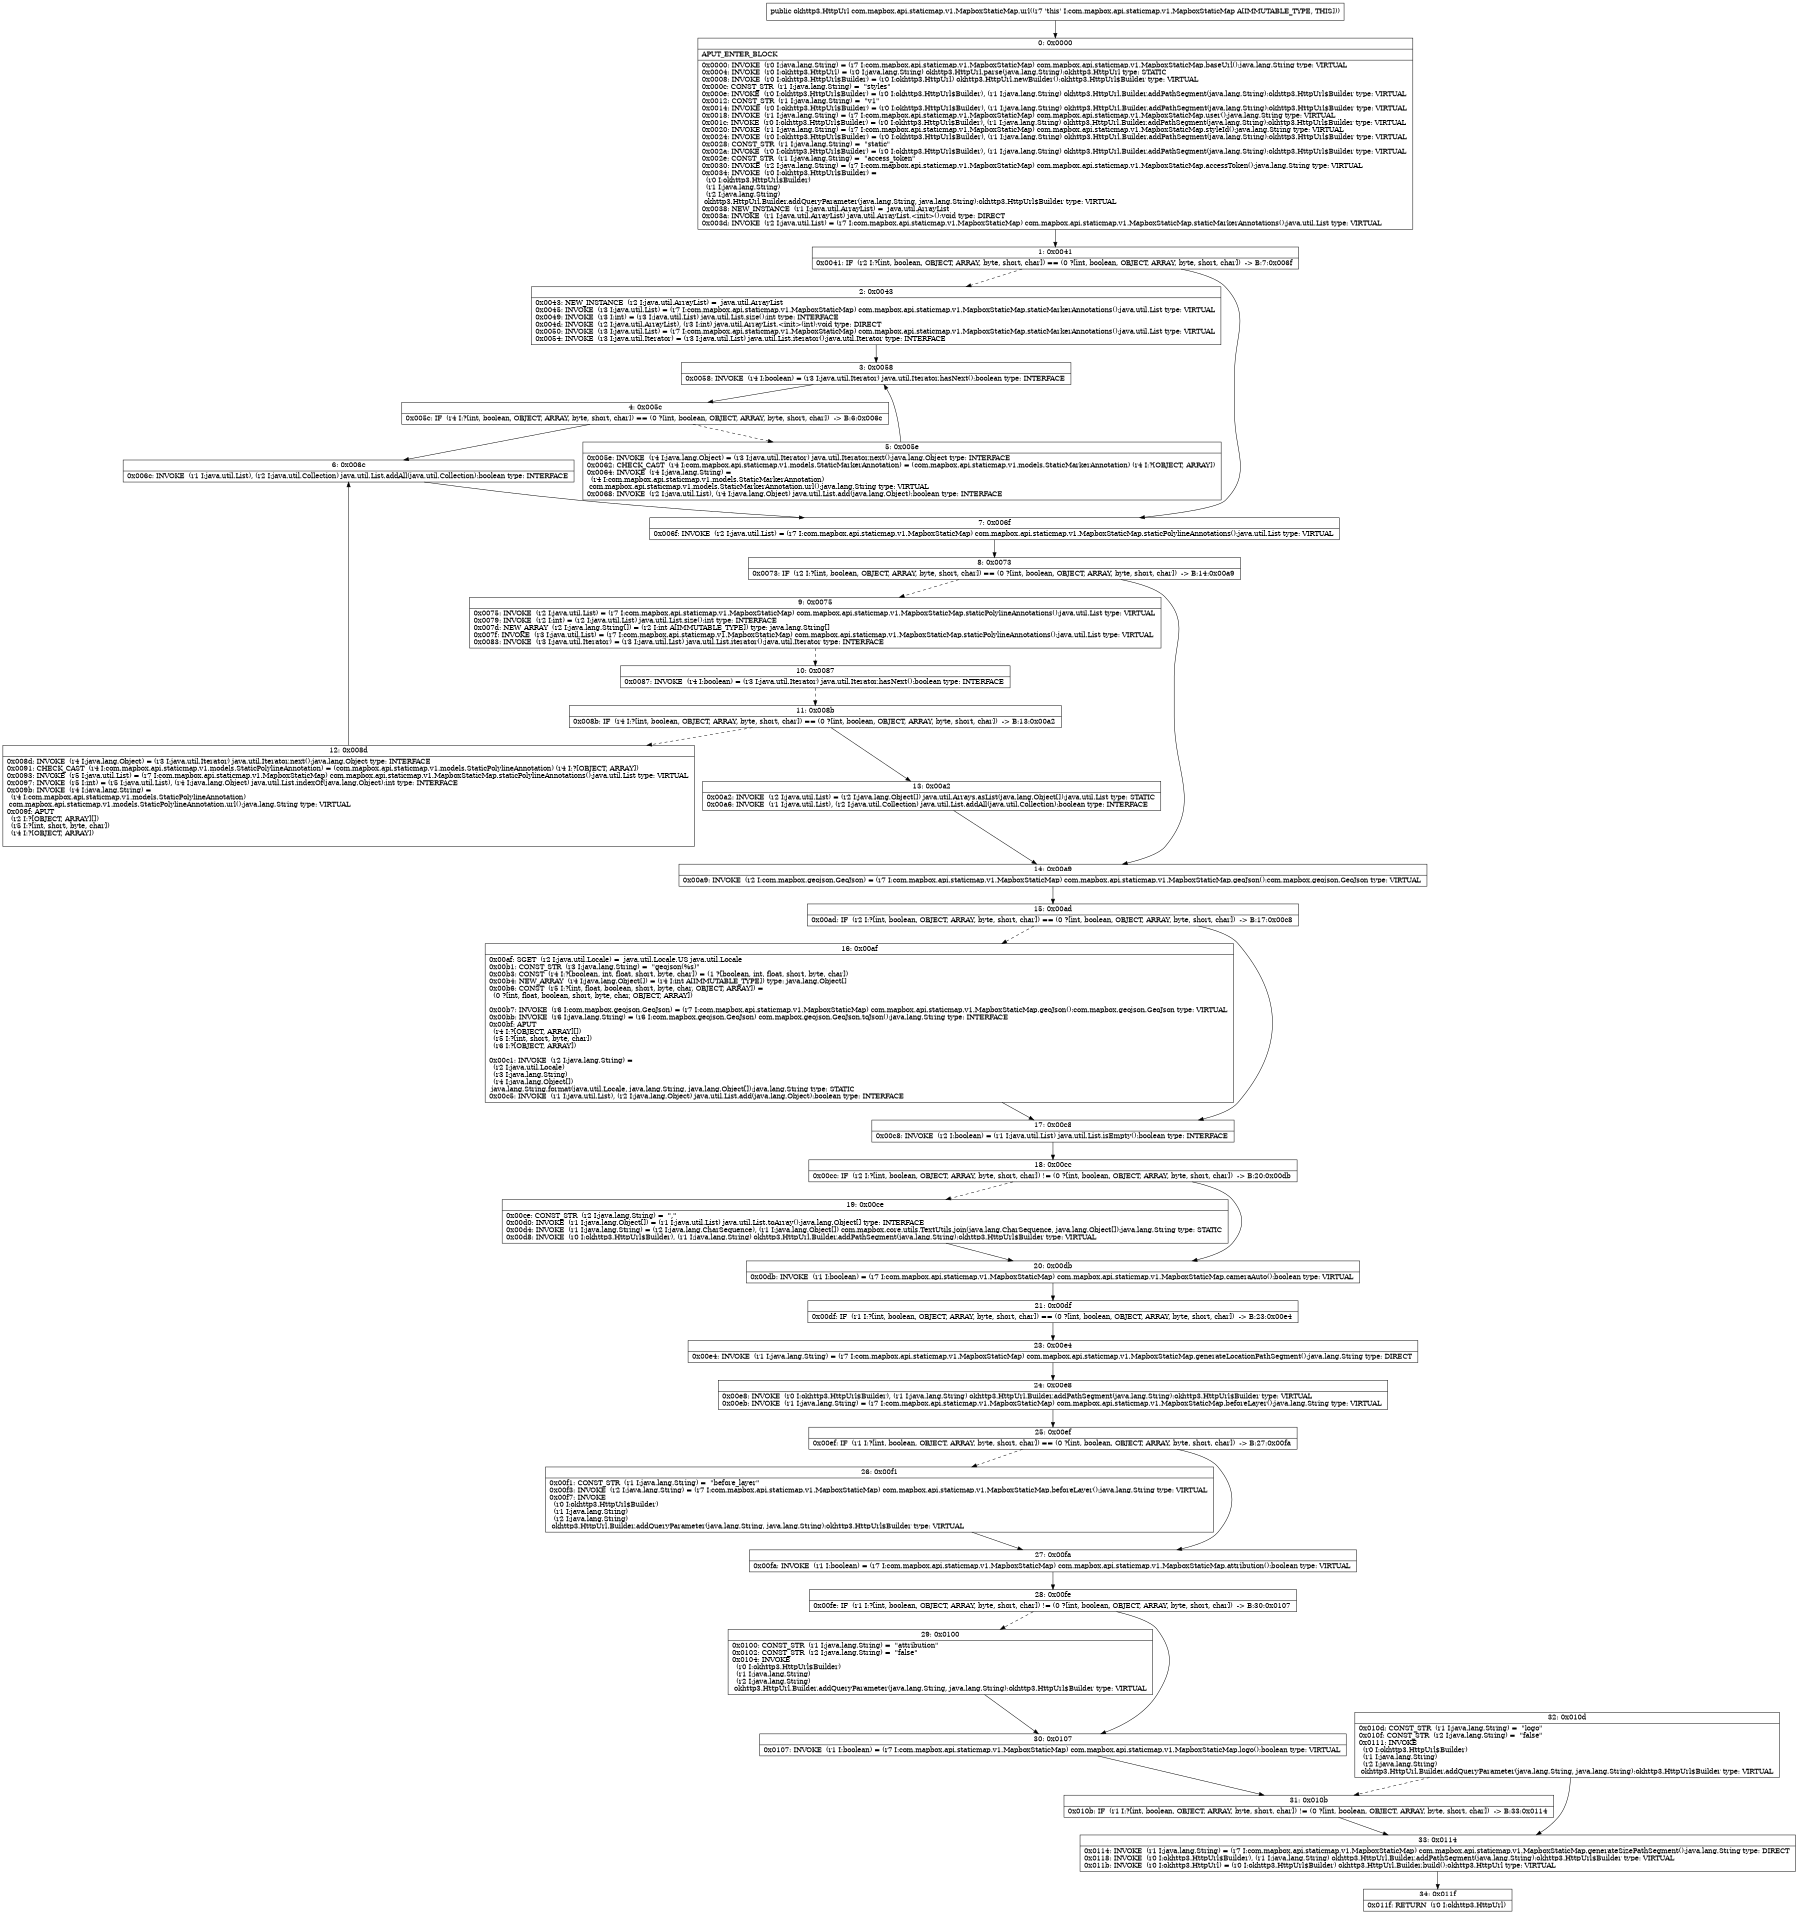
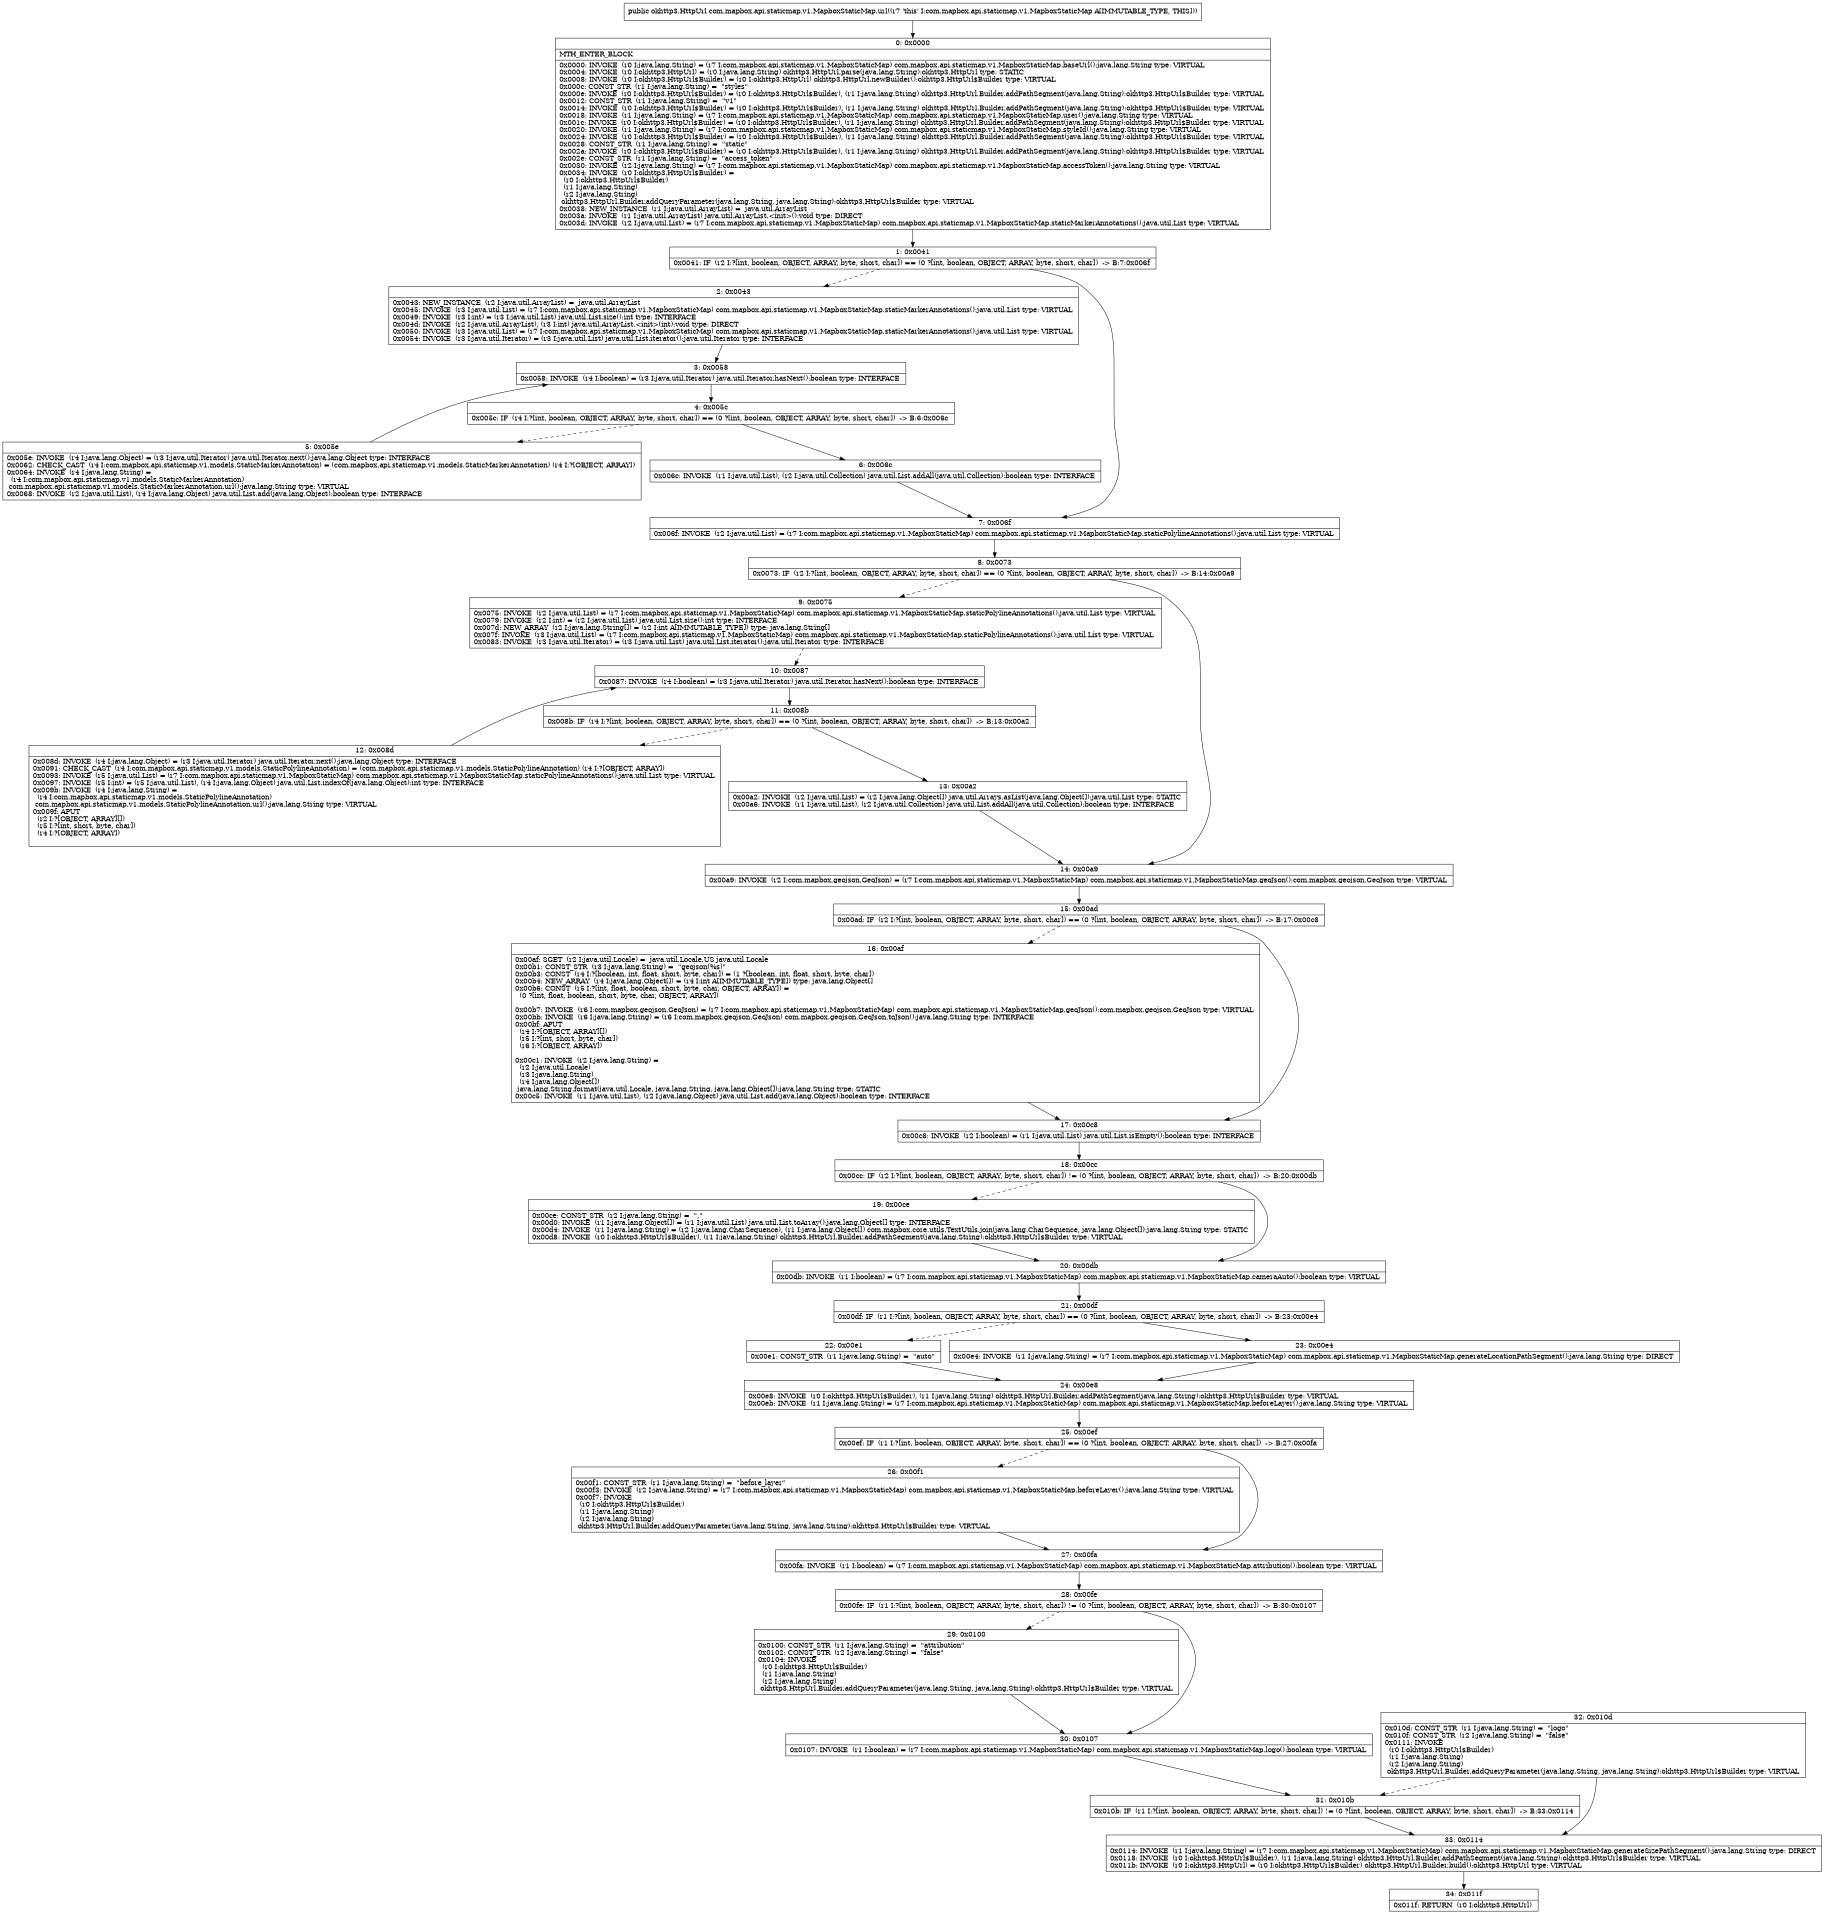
node "0: 0x0000": text "APUT_ENTER_BLOCK" -> "MTH_ENTER_BLOCK"
edge "12: 0x008d" -> "6: 0x006c": now "12: 0x008d" -> "10: 0x0087"
edge "10: 0x0087" -> "11: 0x008b": style dashed -> solid
node "22: 0x00e1": added
